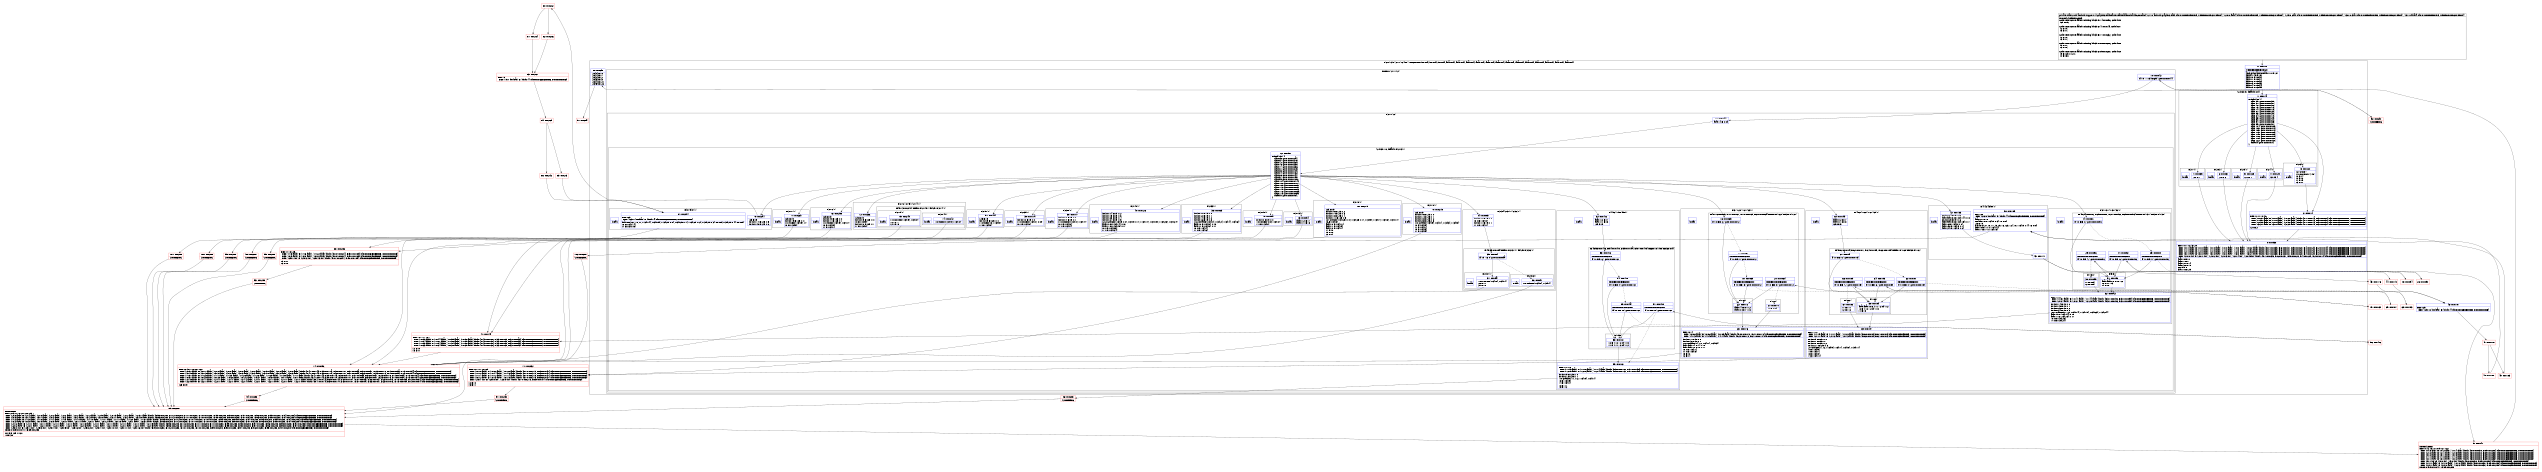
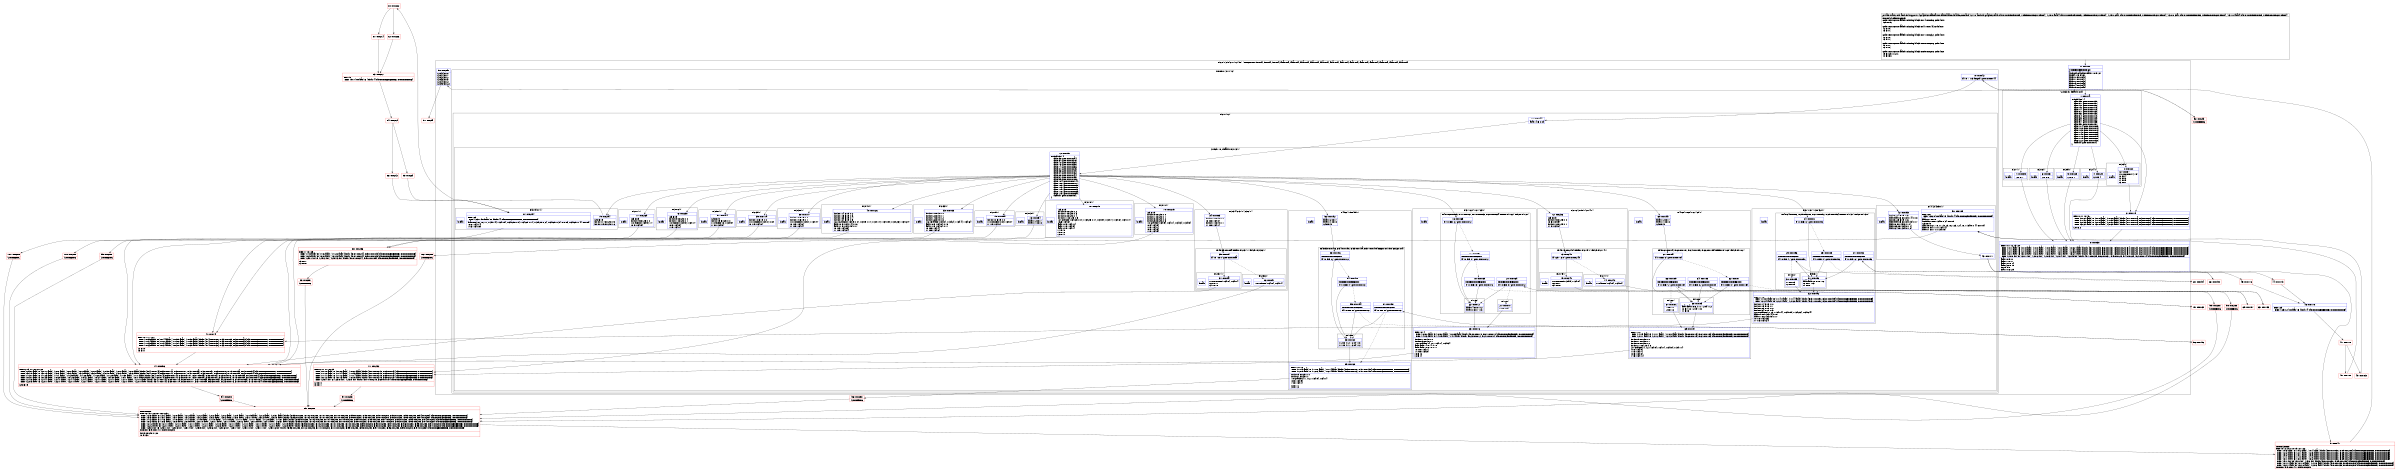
node "73: 0x0240": added
